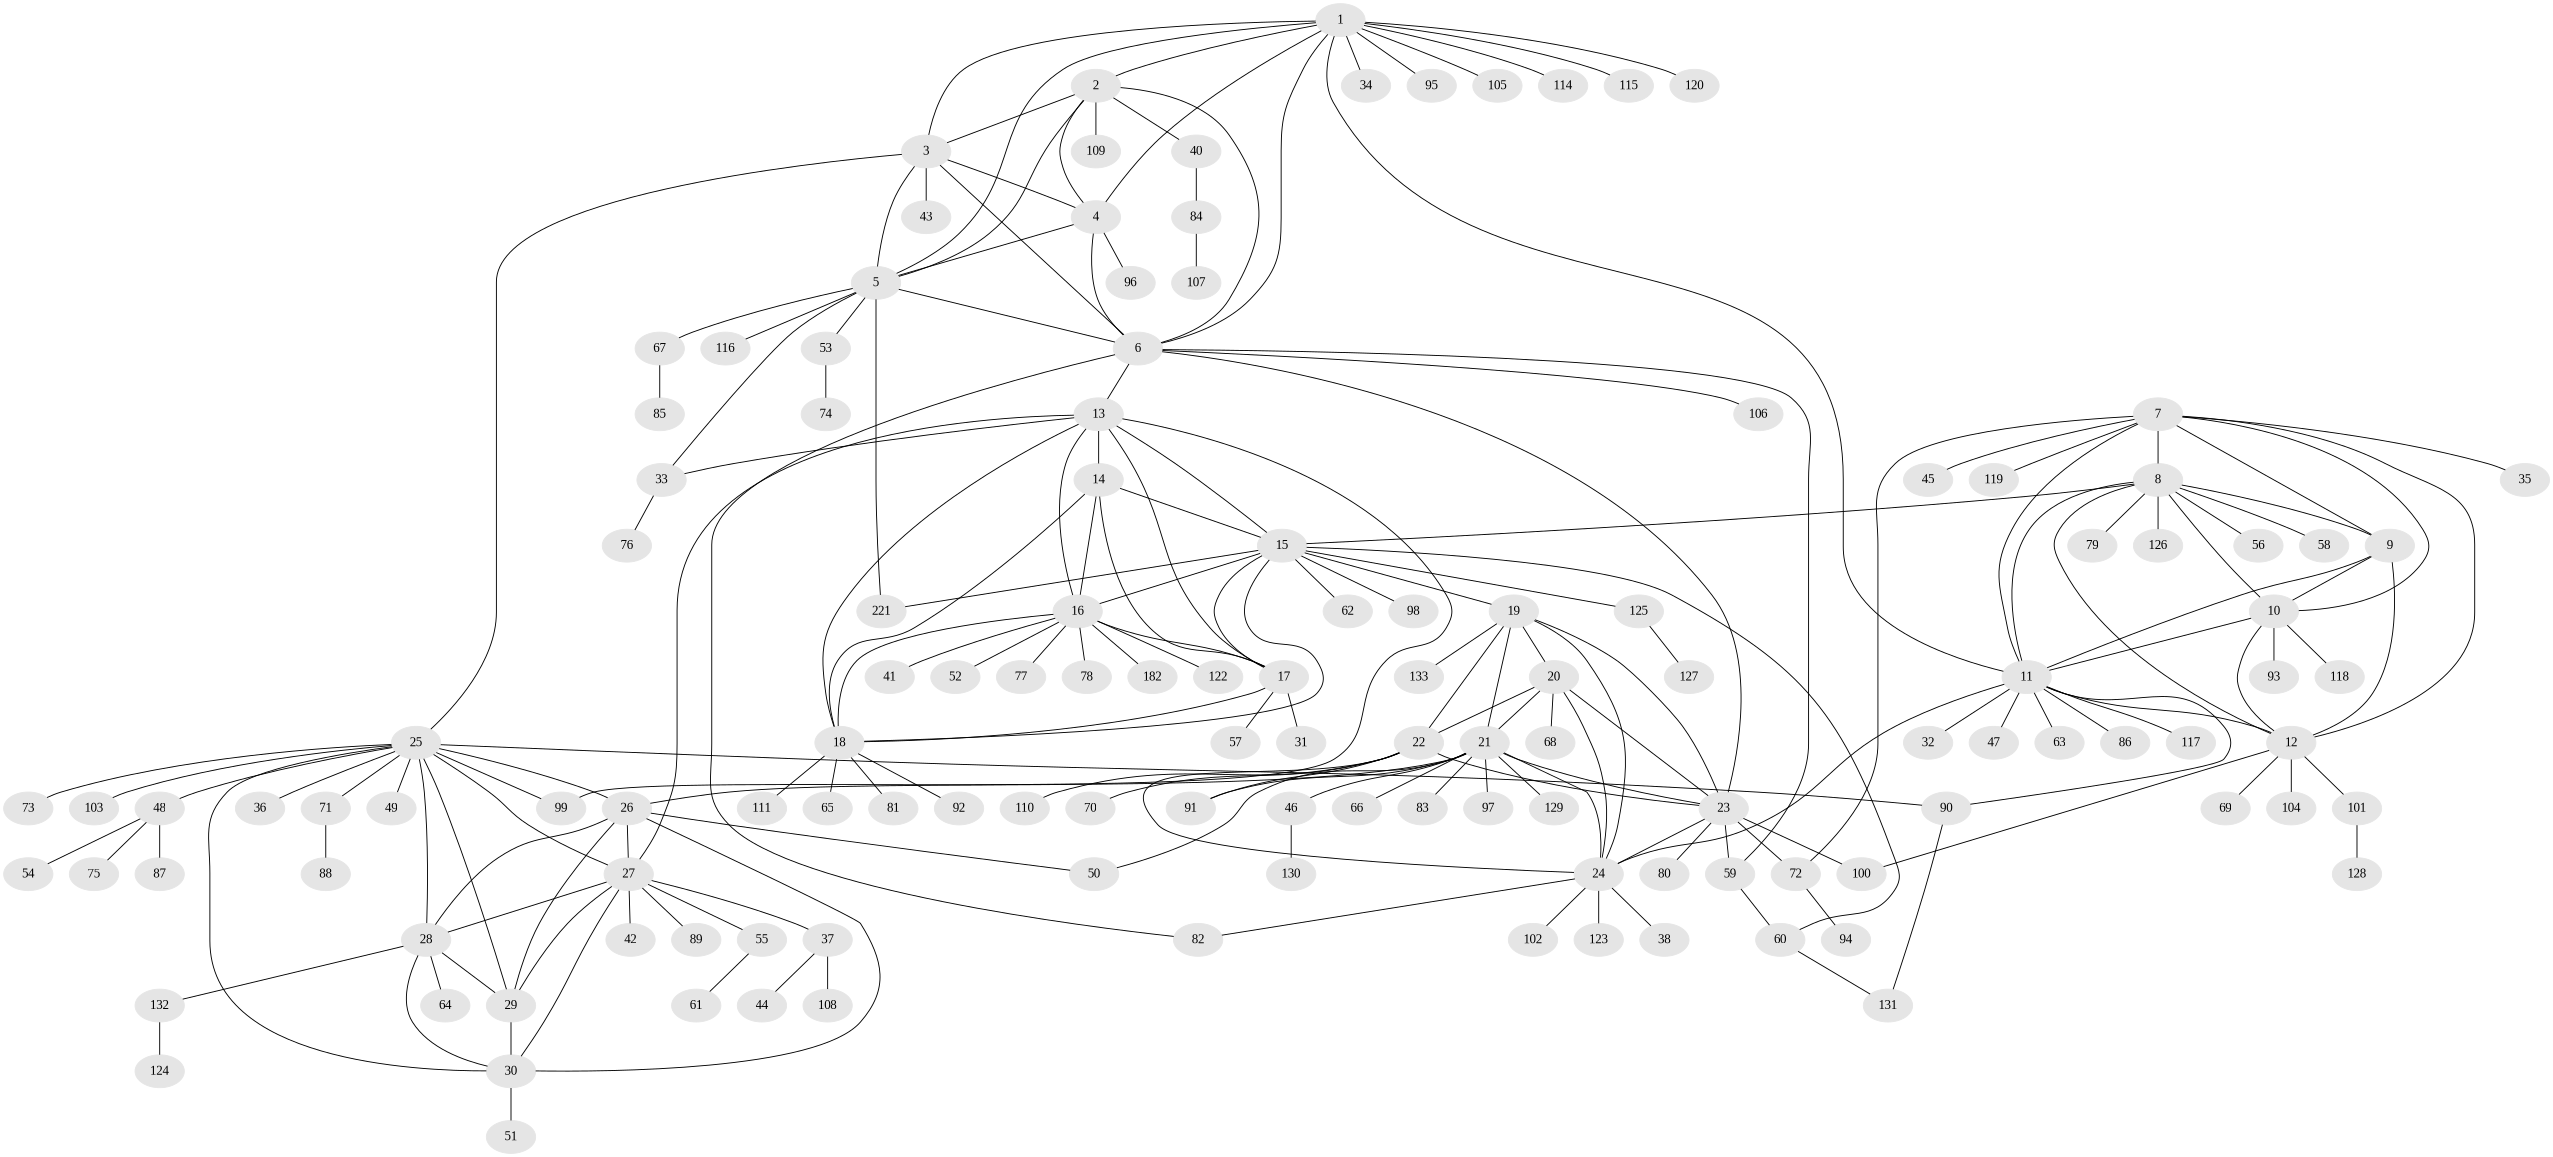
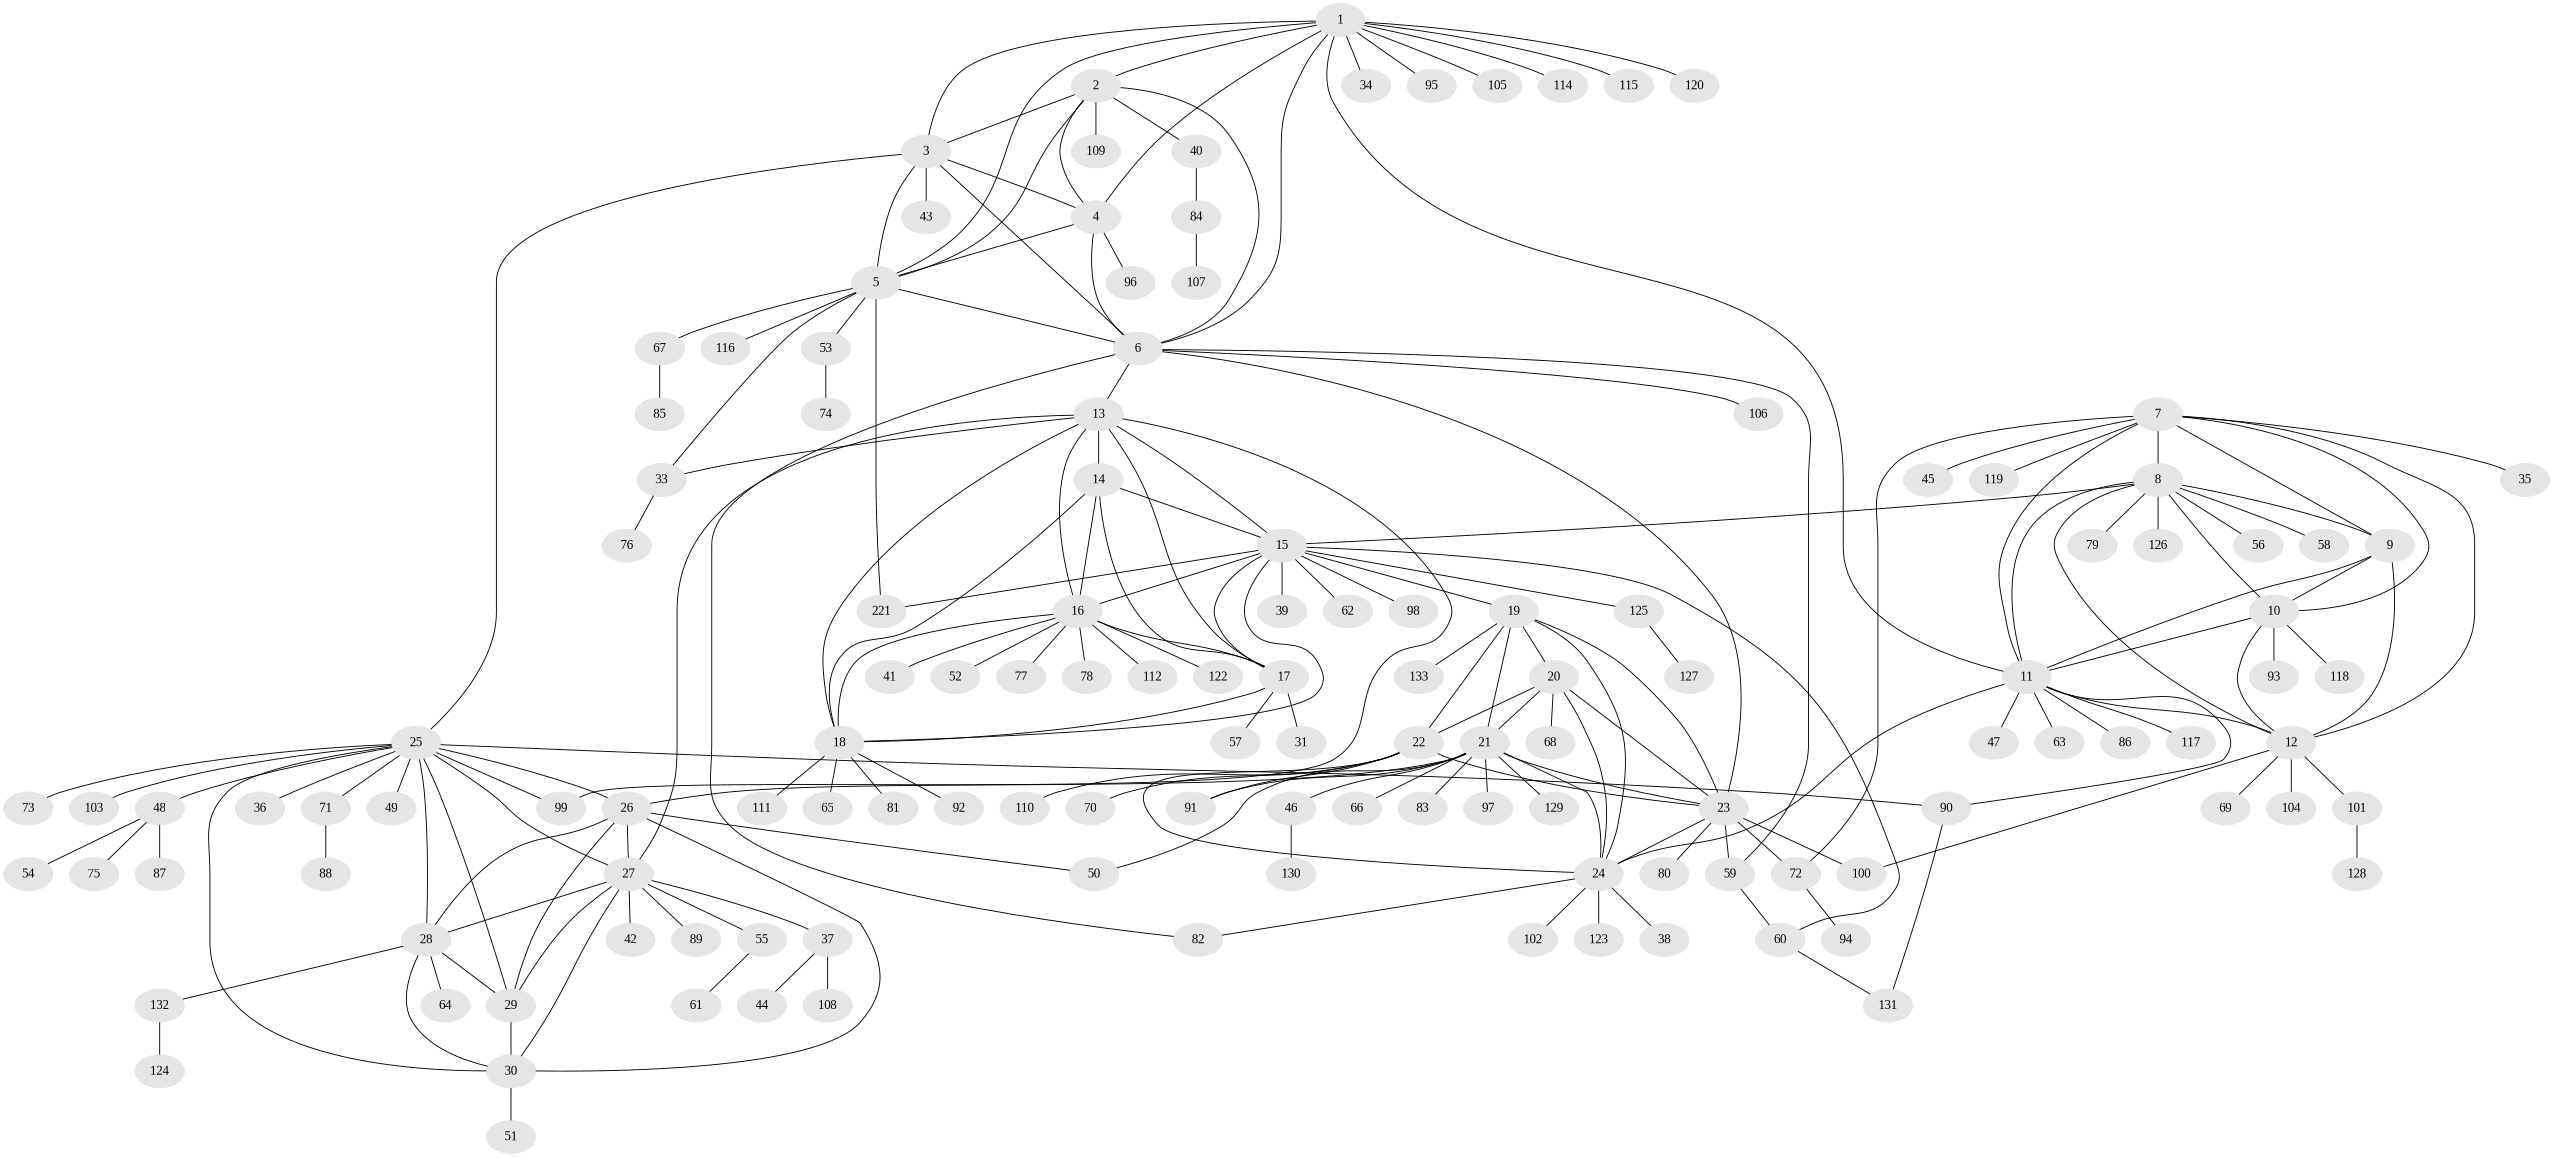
node "39": added
node "182": label "182" -> "112"
node "32": removed
